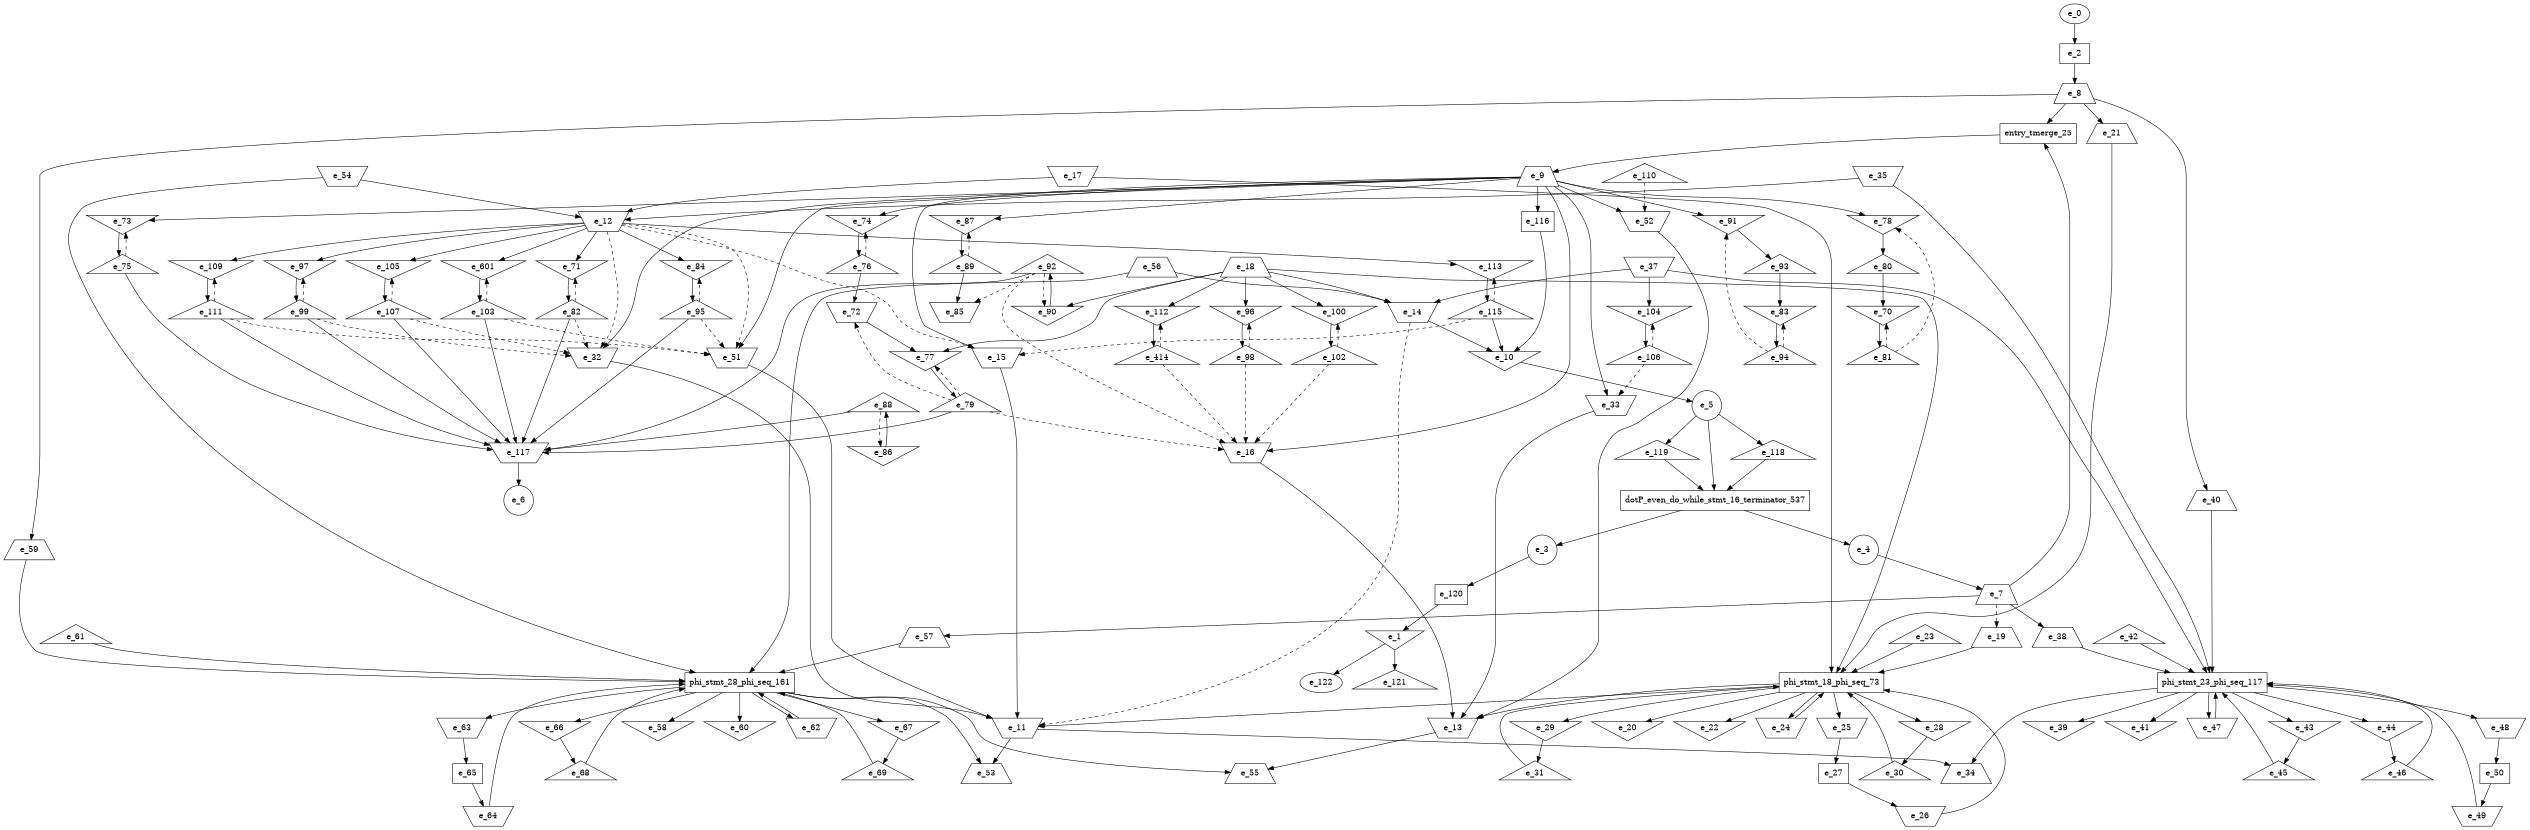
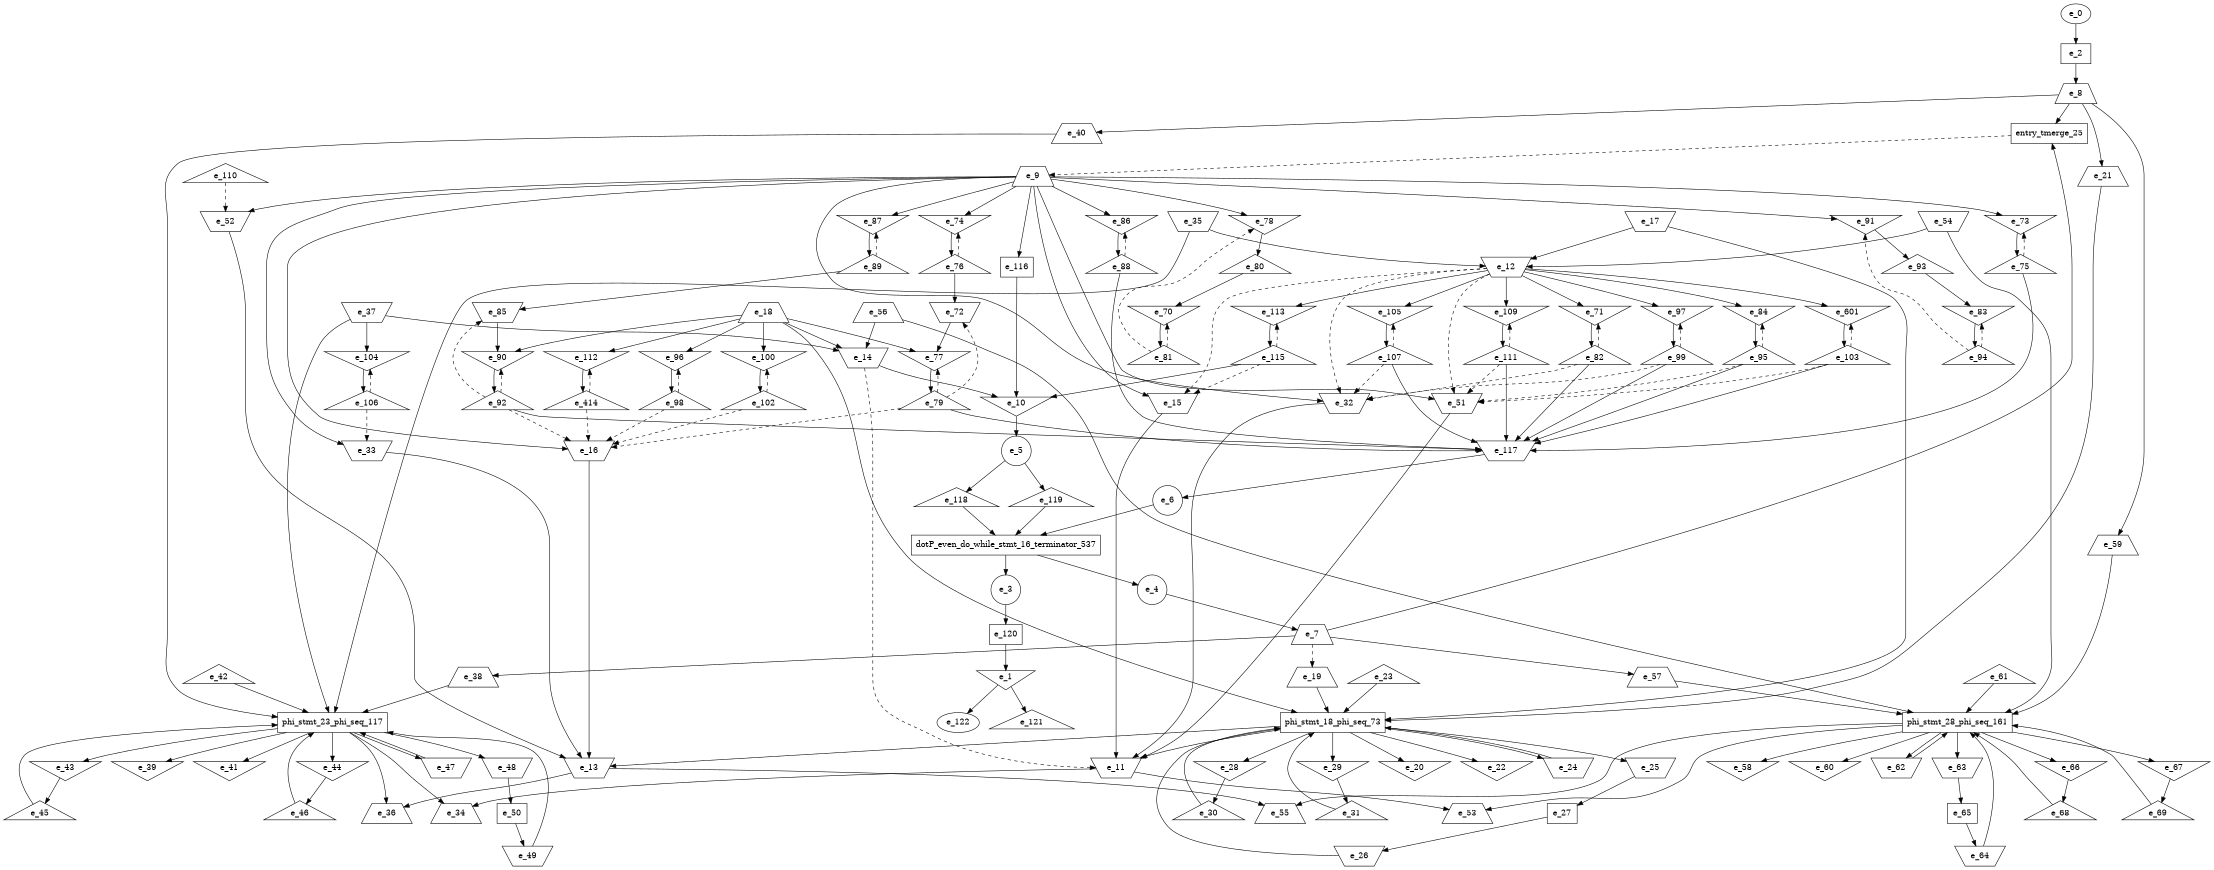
edge "entry_tmerge_25" -> "e_9": style solid -> dashed
edge "e_9" -> "e_86": added
edge "e_85" -> "e_90": added
edge "e_5" -> "dotP_even_do_while_stmt_16_terminator_537": now "e_6" -> "dotP_even_do_while_stmt_16_terminator_537"
node "e_36": added
